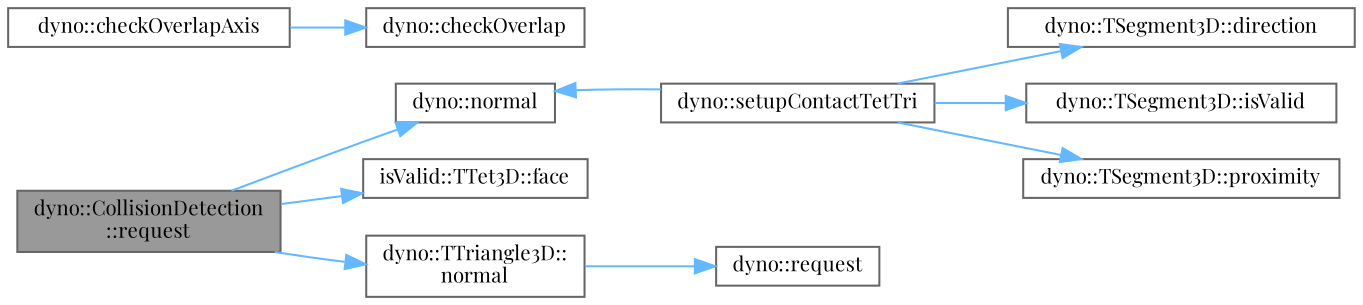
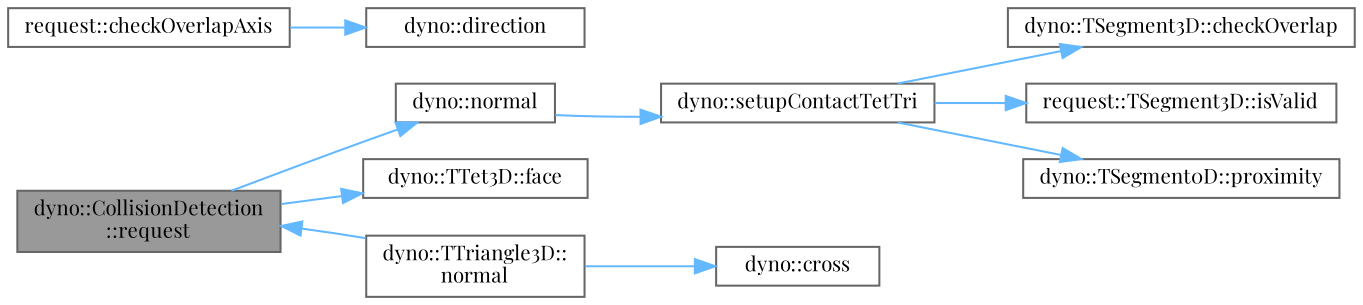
node "dyno::checkOverlapAxis": label "dyno::checkOverlapAxis" -> "request::checkOverlapAxis"
node "dyno::checkOverlap": label "dyno::checkOverlap" -> "dyno::direction"
node "dyno::TSegment3D::direction": label "dyno::TSegment3D::direction" -> "dyno::TSegment3D::checkOverlap"
edge "dyno::setupContactTetTri" -> "dyno::normal": reversed
node "dyno::TSegment3D::isValid": label "dyno::TSegment3D::isValid" -> "request::TSegment3D::isValid"
node "isValid::TTet3D::face": label "isValid::TTet3D::face" -> "dyno::TTet3D::face"
node "dyno::TSegment3D::proximity": label "dyno::TSegment3D::proximity" -> "dyno::TSegment0D::proximity"
edge "dyno::CollisionDetection ::request" -> "dyno::TTriangle3D:: normal": reversed
node "dyno::request": label "dyno::request" -> "dyno::cross"
